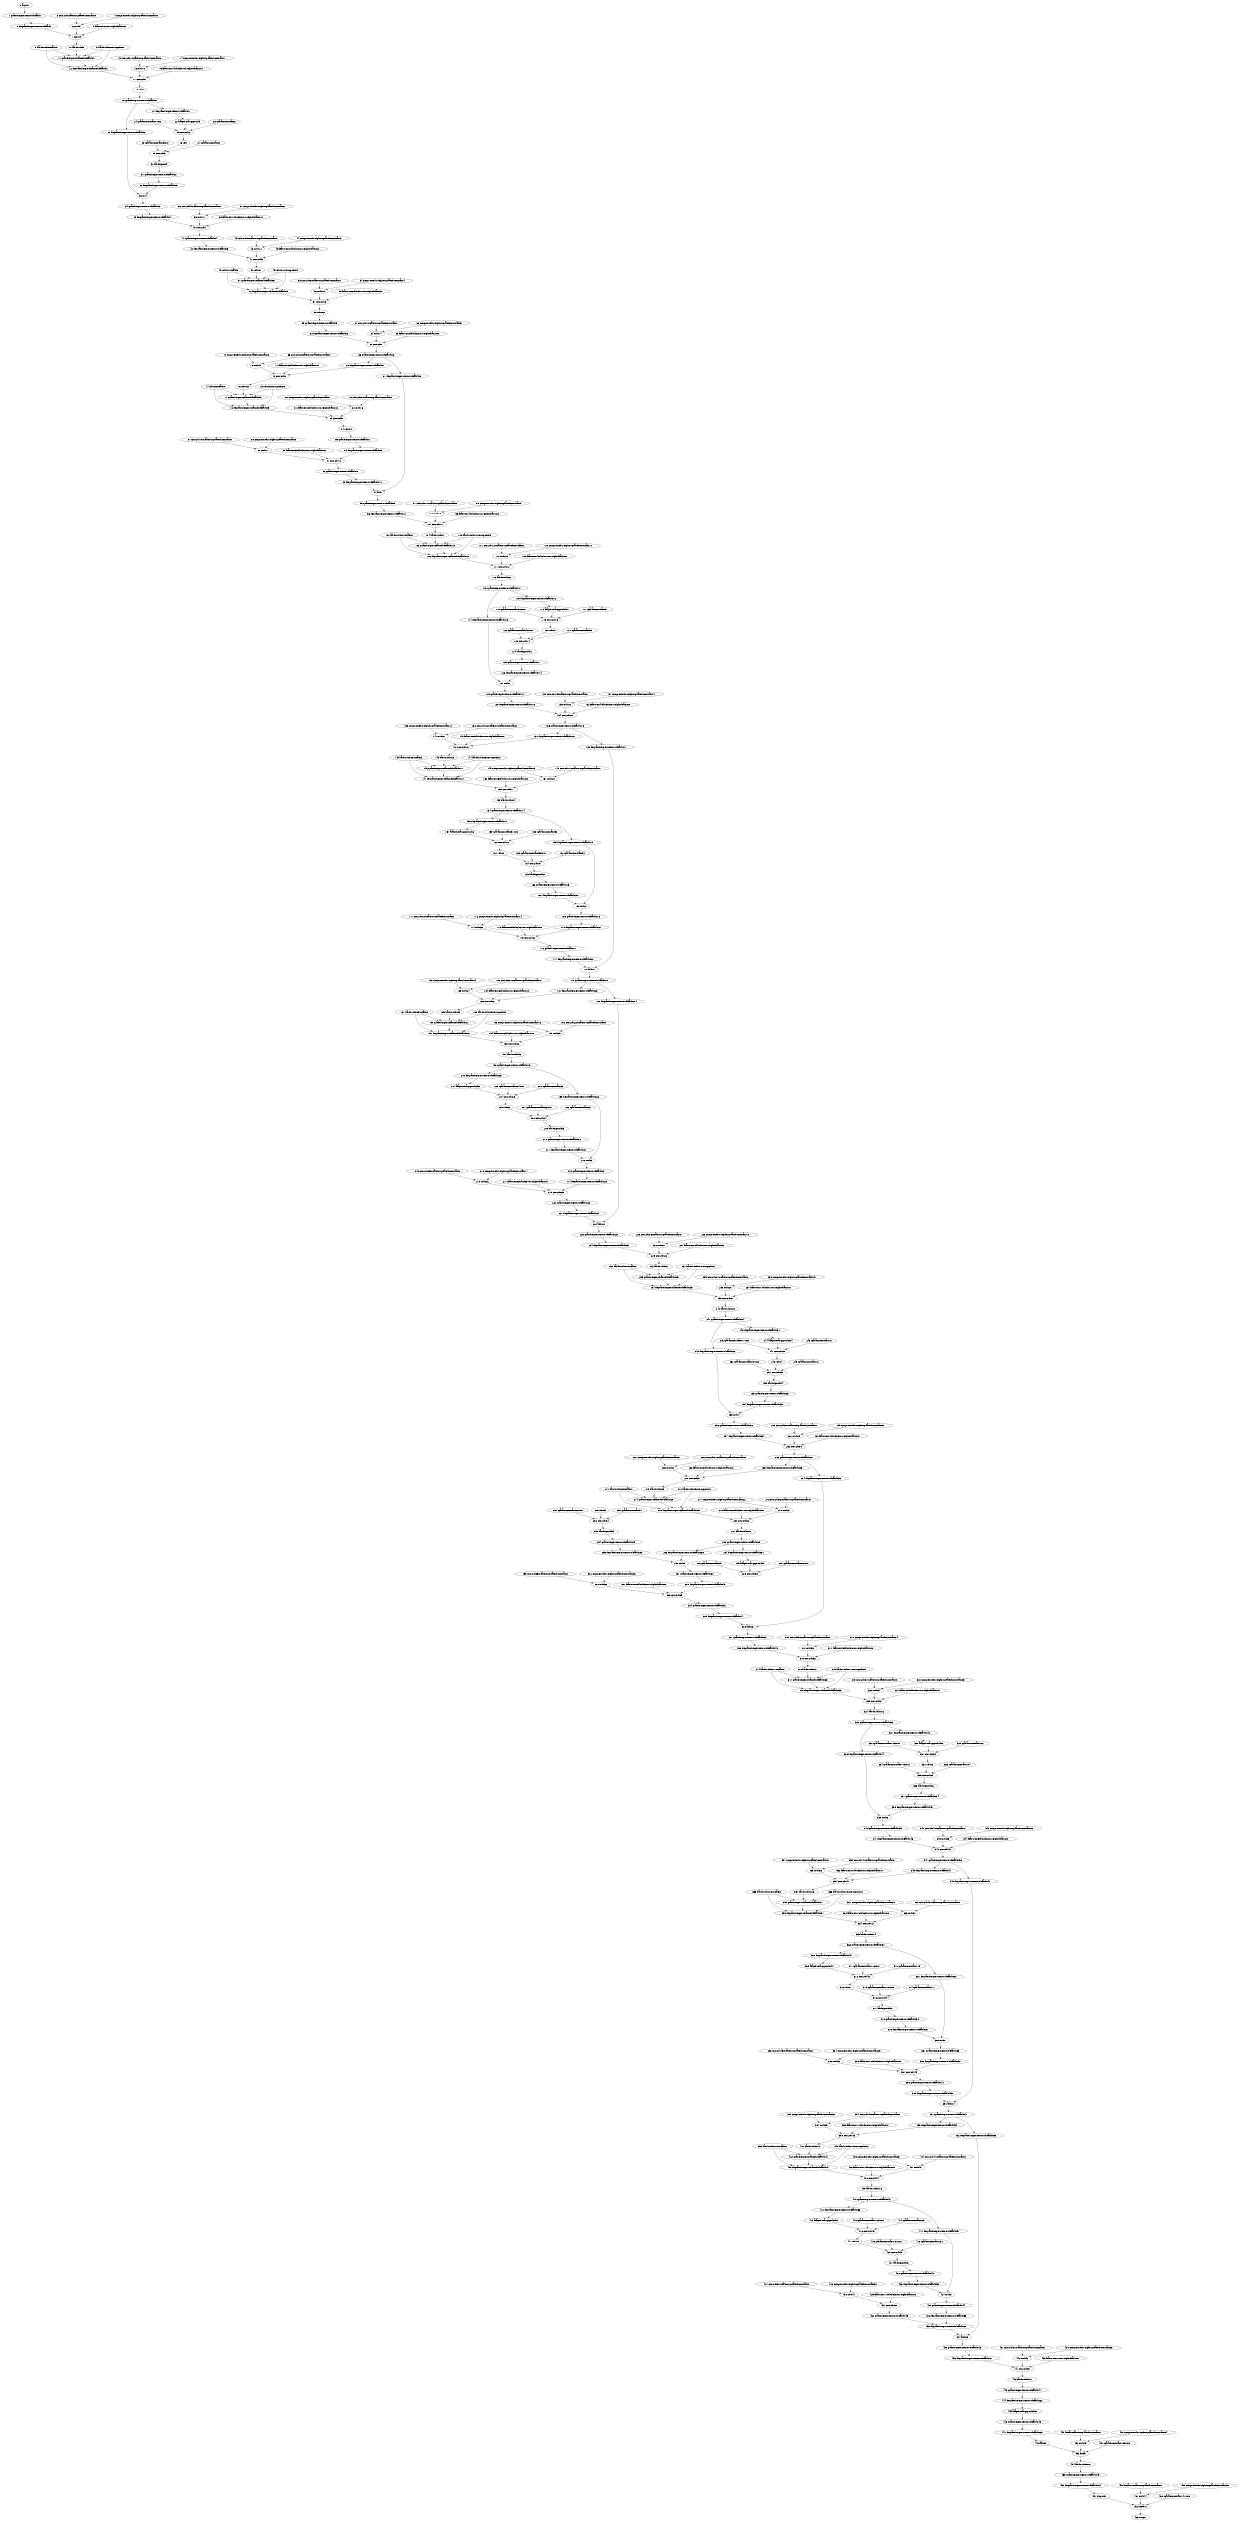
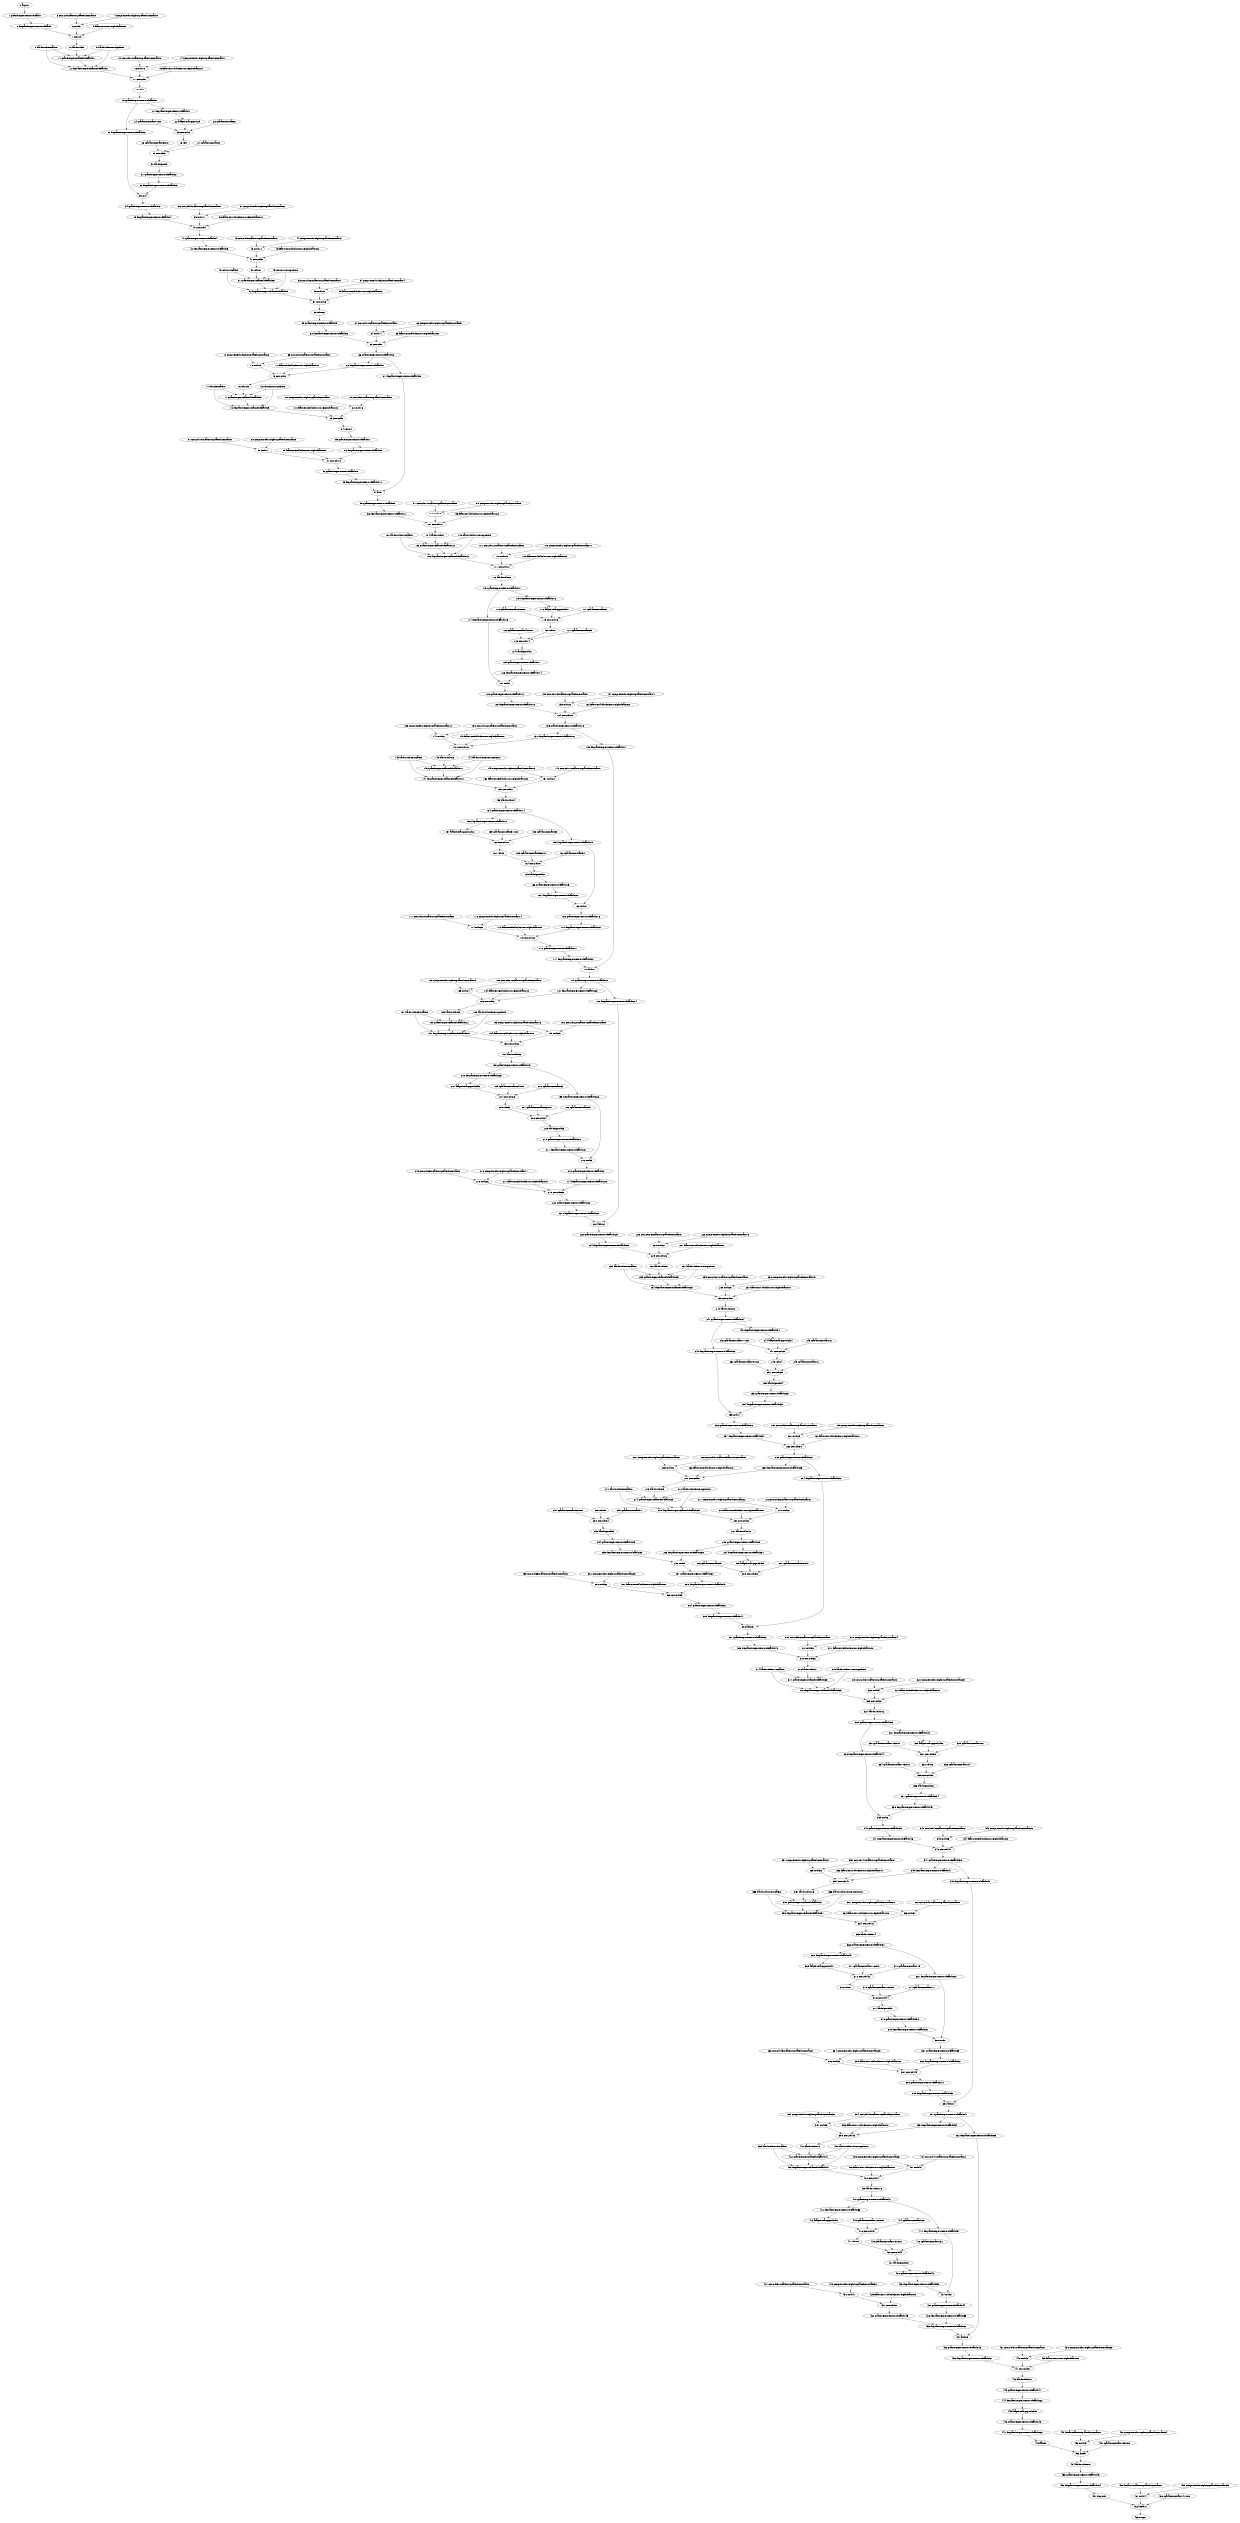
node "176 quantize_per_tensor_scale_17": label "176 quantize_per_tensor_scale_17" -> "176 quantize_per_tensor_default_17"
node "266 conv2d_31_scale_0_updated_constant0": label "266 conv2d_31_scale_0_updated_constant0" -> "266 conv2d_31_scale_0_features_constant0"
